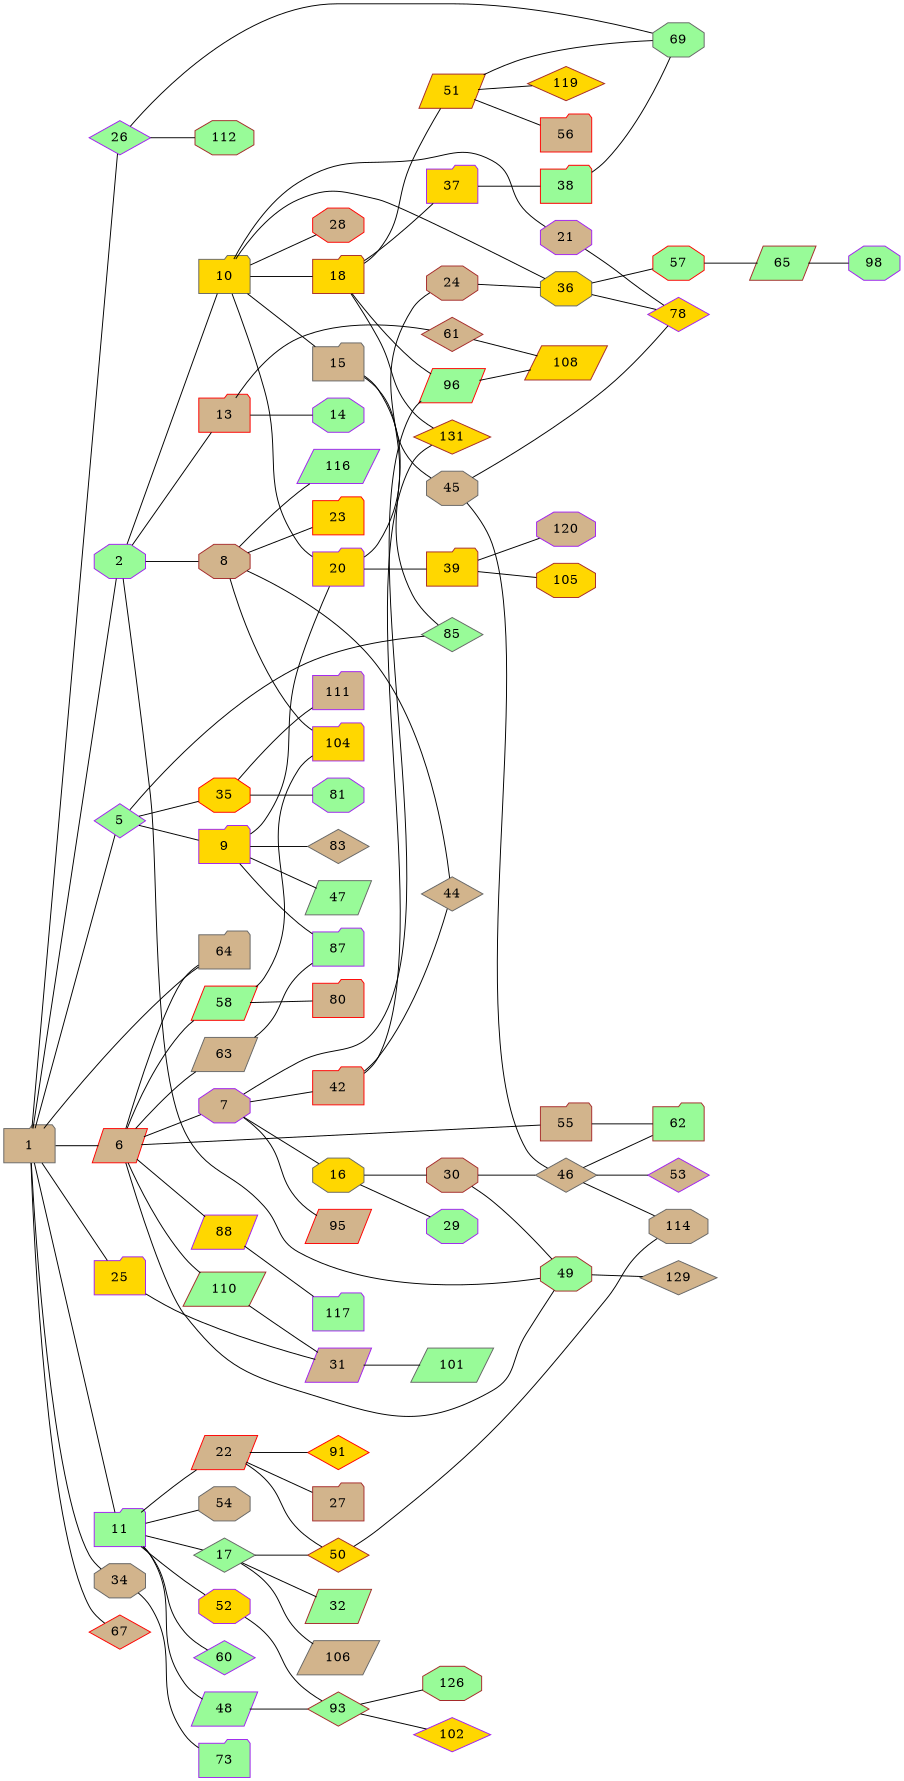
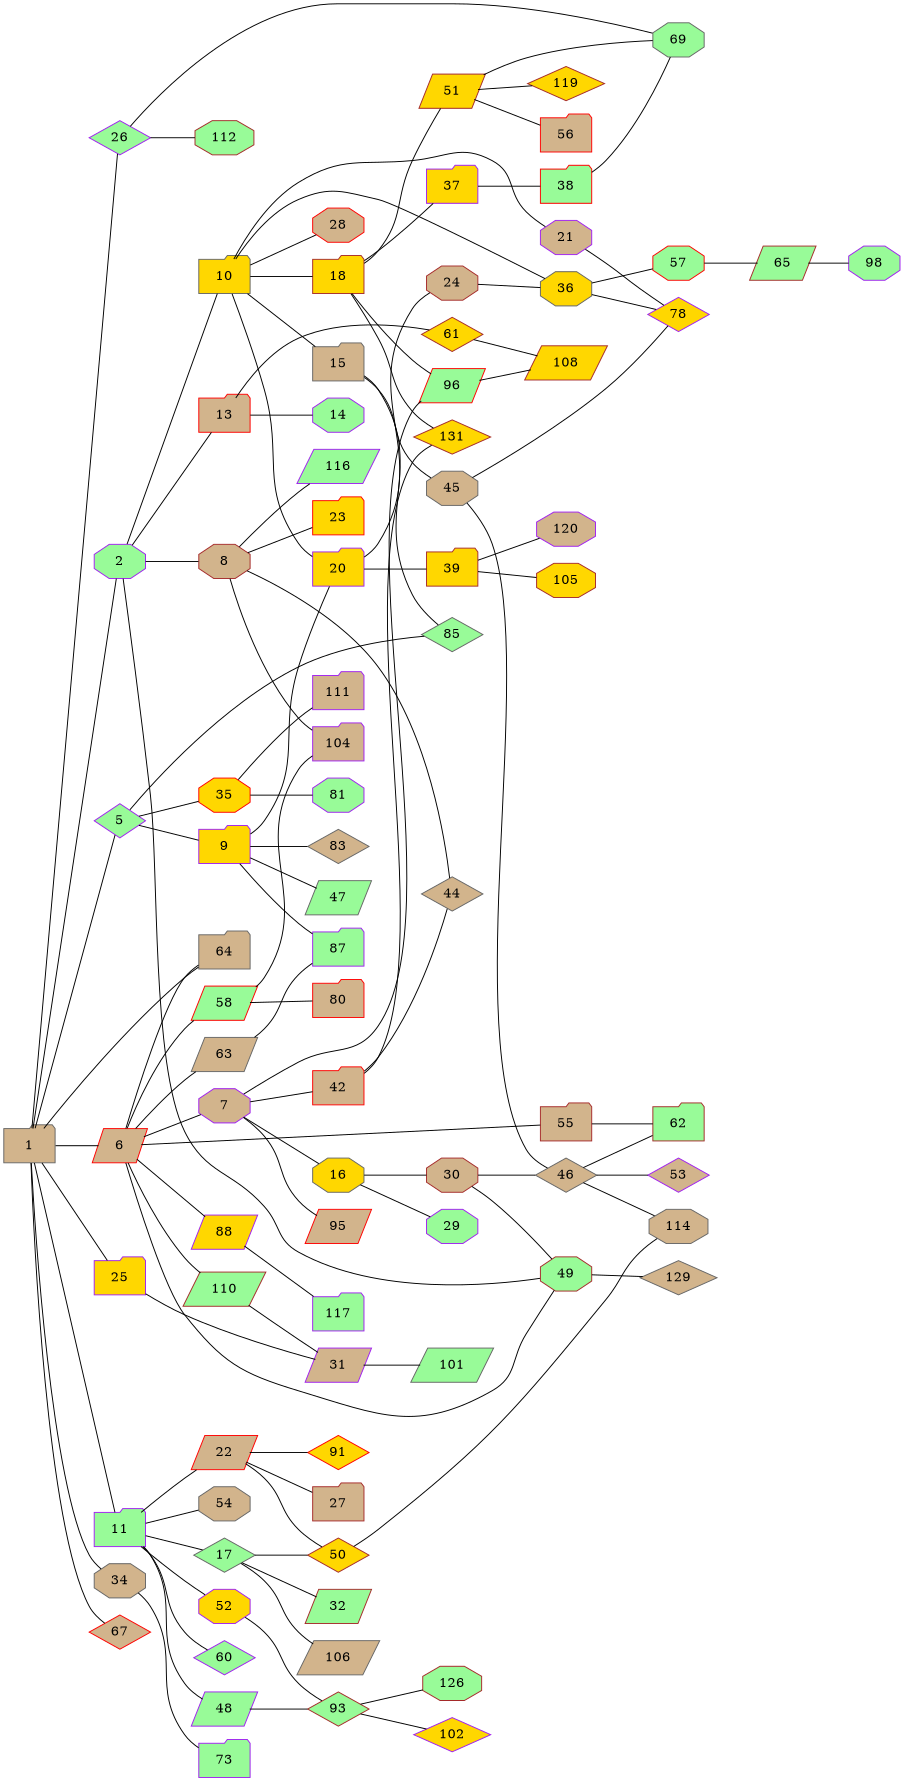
node "61": fillcolor tan -> gold
node "104": fillcolor gold -> tan
